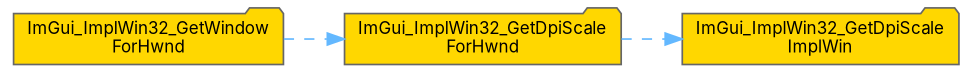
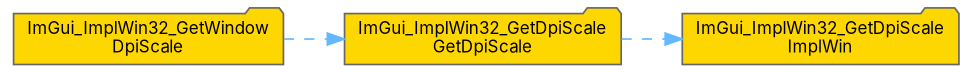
node "ImGui_ImplWin32_GetWindow ForHwnd": label "ImGui_ImplWin32_GetWindow ForHwnd" -> "ImGui_ImplWin32_GetWindow DpiScale"
node "ImGui_ImplWin32_GetDpiScale ForHwnd": label "ImGui_ImplWin32_GetDpiScale ForHwnd" -> "ImGui_ImplWin32_GetDpiScale GetDpiScale"
